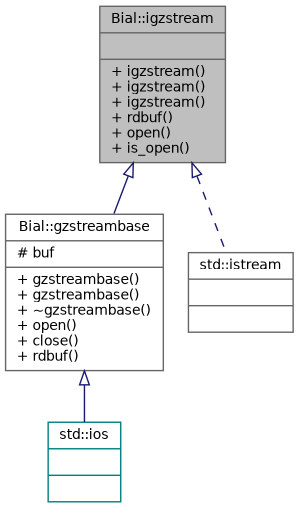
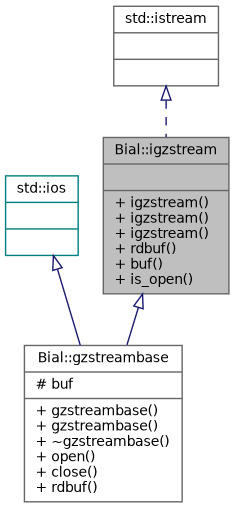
node "Bial::igzstream": text "+ open()" -> "+ buf()"
edge "std::istream" -> "Bial::igzstream": reversed
edge "std::ios" -> "Bial::gzstreambase": reversed
